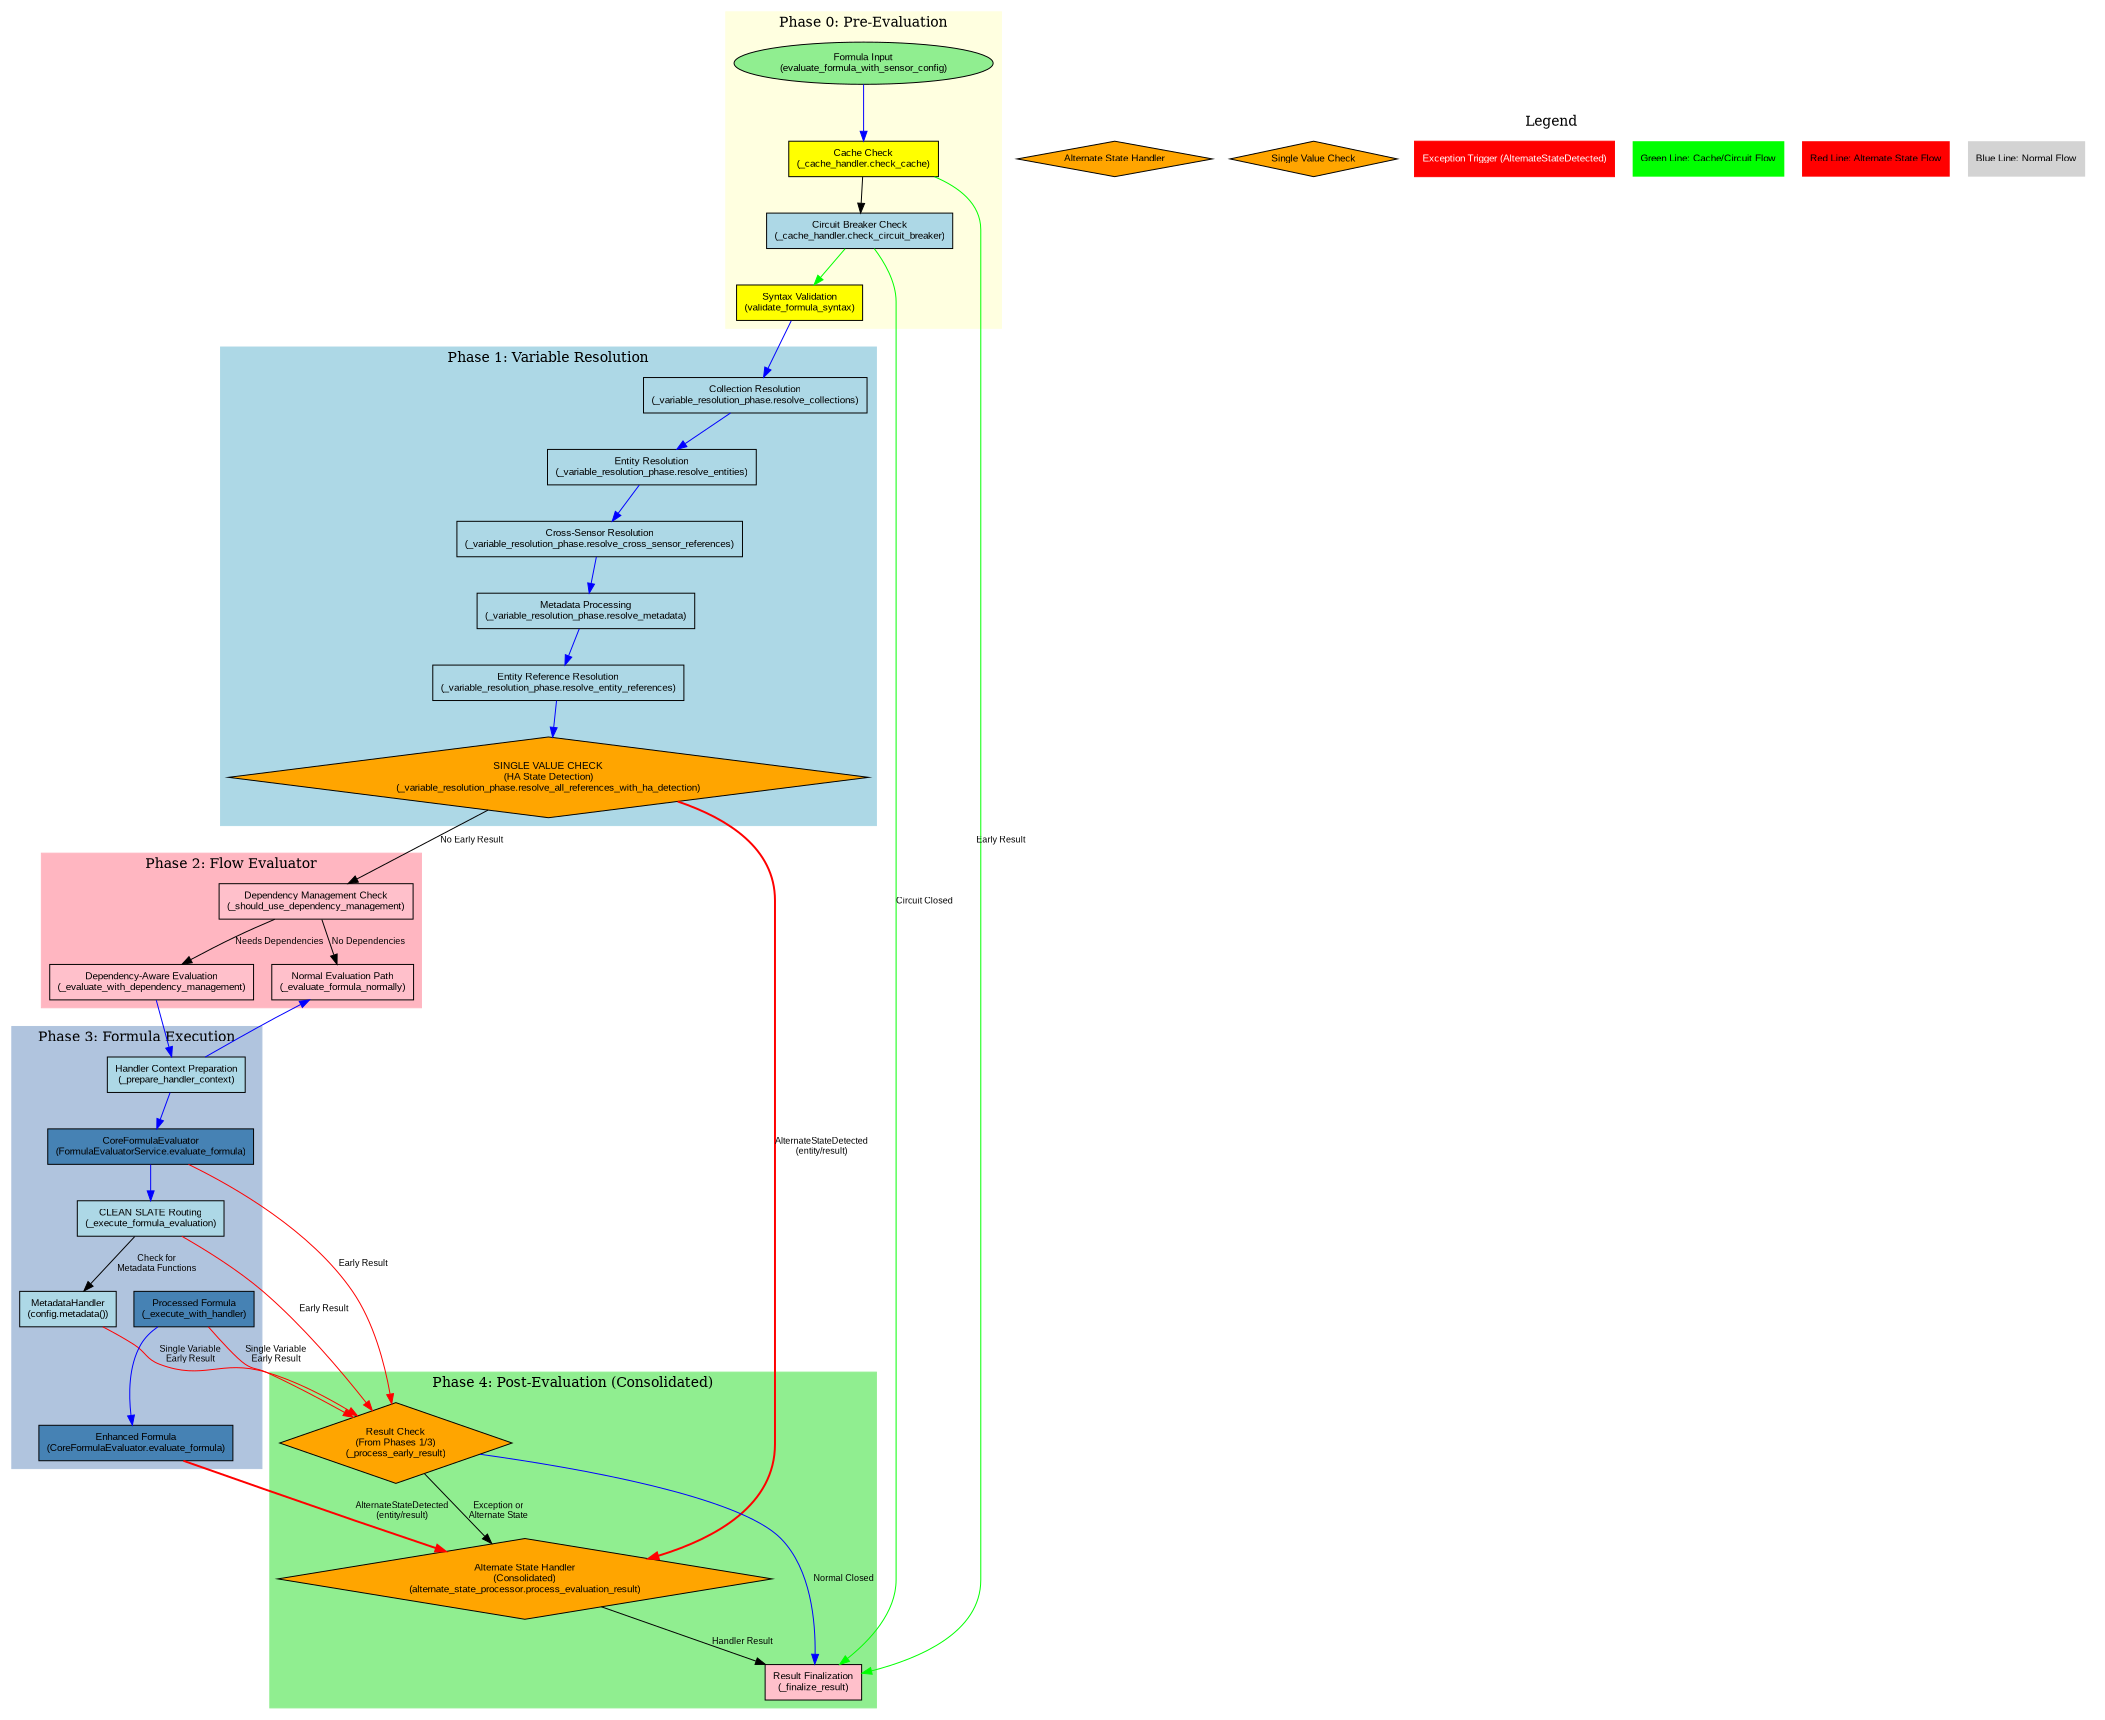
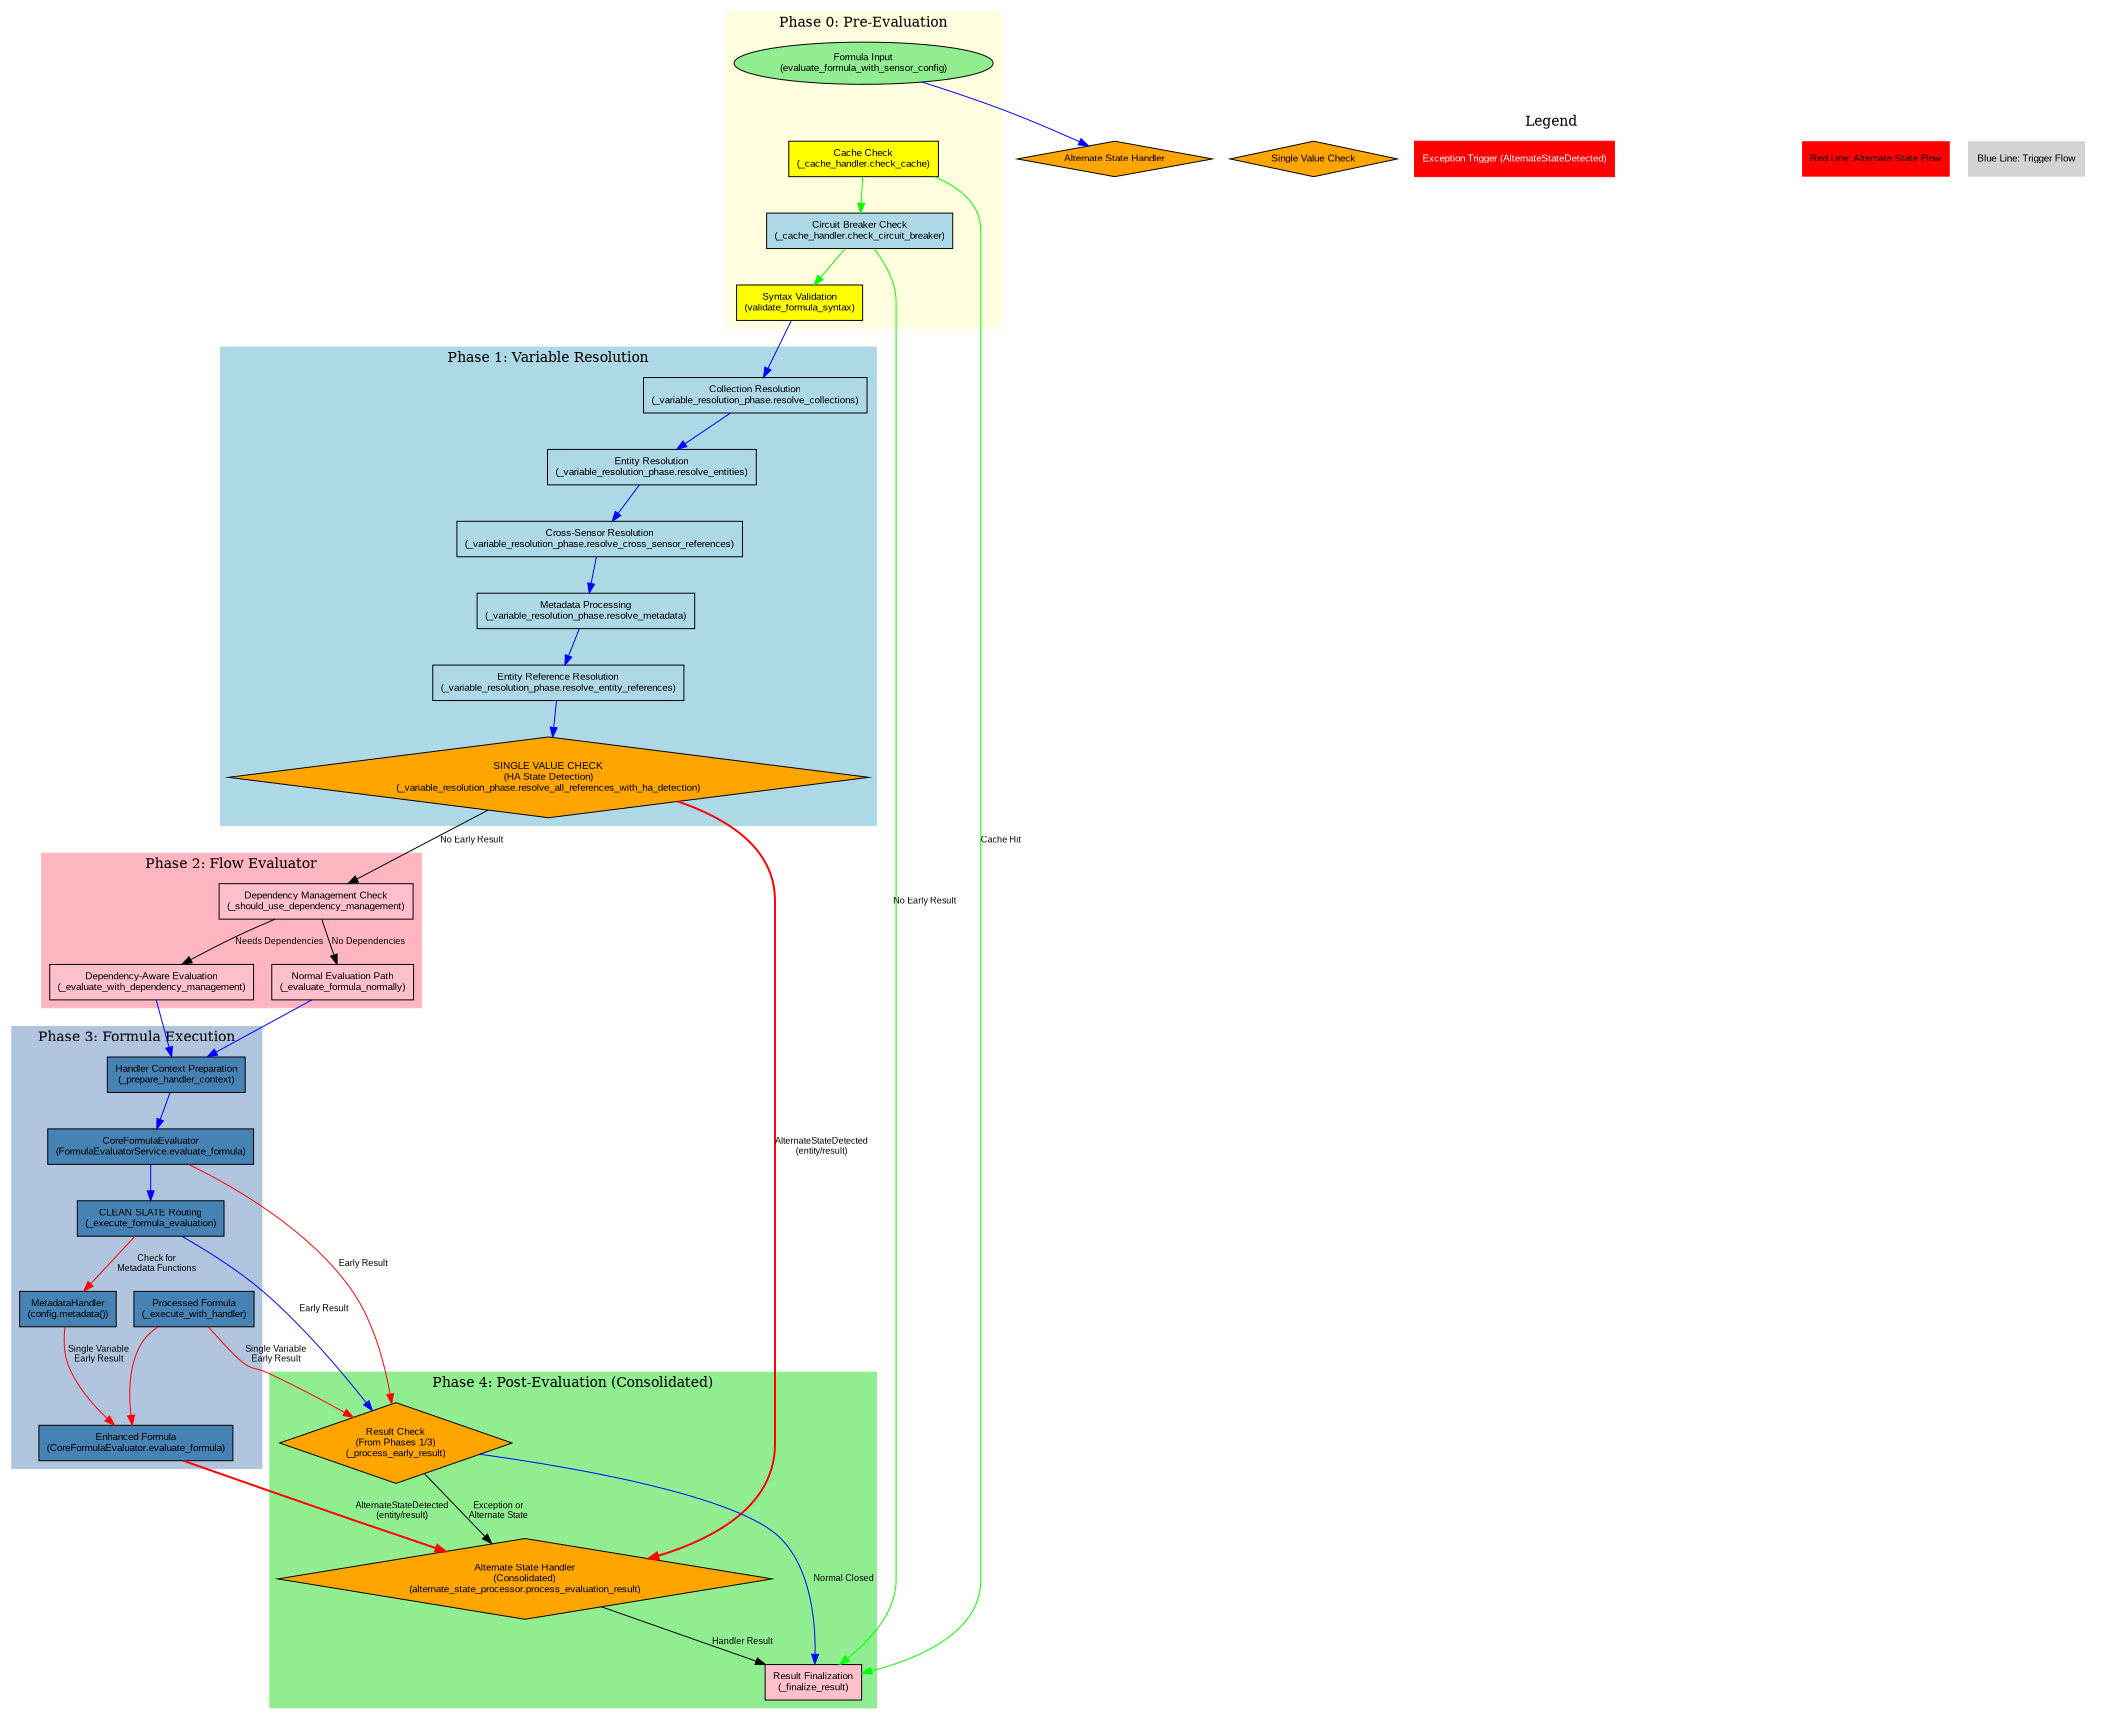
edge "Formula Input (evaluate_formula_with_sensor_config)" -> "Cache Check (_cache_handler.check_cache)": now "Formula Input (evaluate_formula_with_sensor_config)" -> "Alternate State Handler"
node "Green Line: Cache/Circuit Flow": removed
node "Blue Line: Normal Flow": label "Blue Line: Normal Flow" -> "Blue Line: Trigger Flow"
edge "Cache Check (_cache_handler.check_cache)" -> "Circuit Breaker Check (_cache_handler.check_circuit_breaker)": color black -> green
edge "Cache Check (_cache_handler.check_cache)" -> "Result Finalization (_finalize_result)": label "Early Result" -> "Cache Hit"
edge "Circuit Breaker Check (_cache_handler.check_circuit_breaker)" -> "Result Finalization (_finalize_result)": label "Circuit Closed" -> "No Early Result"
edge "Handler Context Preparation (_prepare_handler_context)" -> "Normal Evaluation Path (_evaluate_formula_normally)": reversed
node "Handler Context Preparation (_prepare_handler_context)": fillcolor lightblue -> steelblue
node "CLEAN SLATE Routing (_execute_formula_evaluation)": fillcolor lightblue -> steelblue
edge "CLEAN SLATE Routing (_execute_formula_evaluation)" -> "MetadataHandler (config.metadata())": color black -> red
node "MetadataHandler (config.metadata())": fillcolor lightblue -> steelblue
edge "CLEAN SLATE Routing (_execute_formula_evaluation)" -> "Result Check (From Phases 1/3) (_process_early_result)": color red -> blue
edge "Processed Formula (_execute_with_handler)" -> "Enhanced Formula (CoreFormulaEvaluator.evaluate_formula)": color blue -> red
edge "MetadataHandler (config.metadata())" -> "Result Check (From Phases 1/3) (_process_early_result)": now "MetadataHandler (config.metadata())" -> "Enhanced Formula (CoreFormulaEvaluator.evaluate_formula)"
